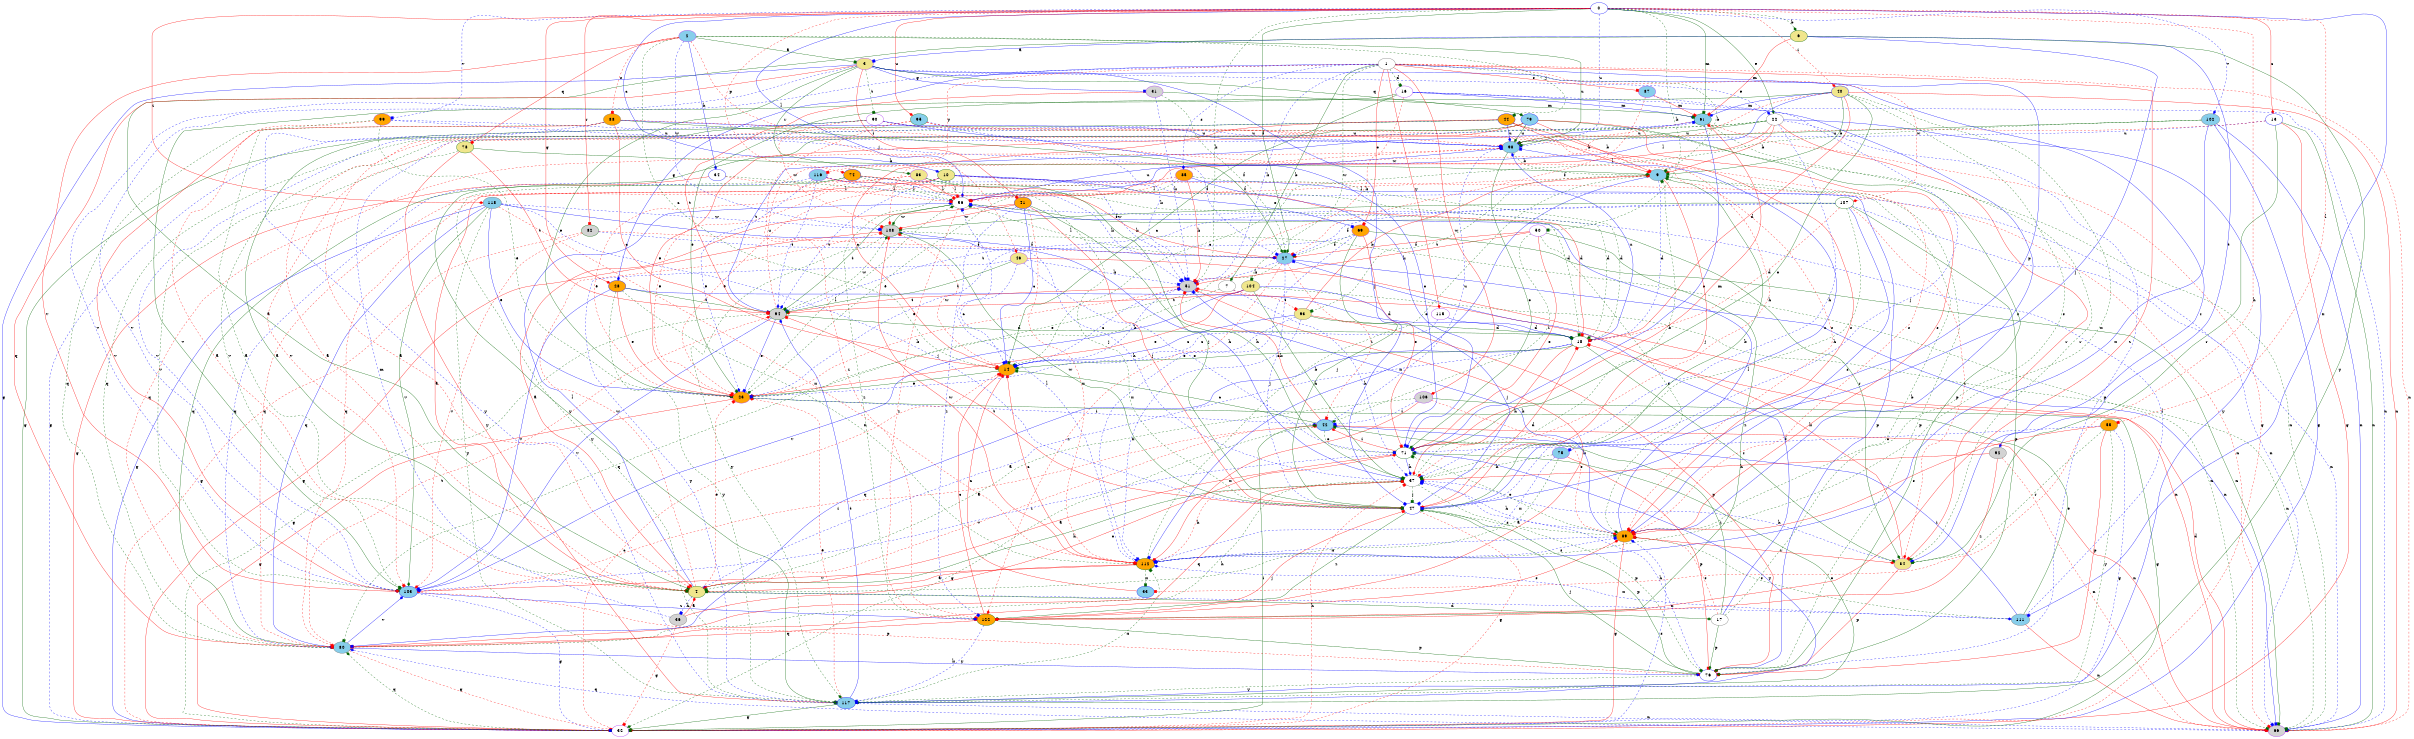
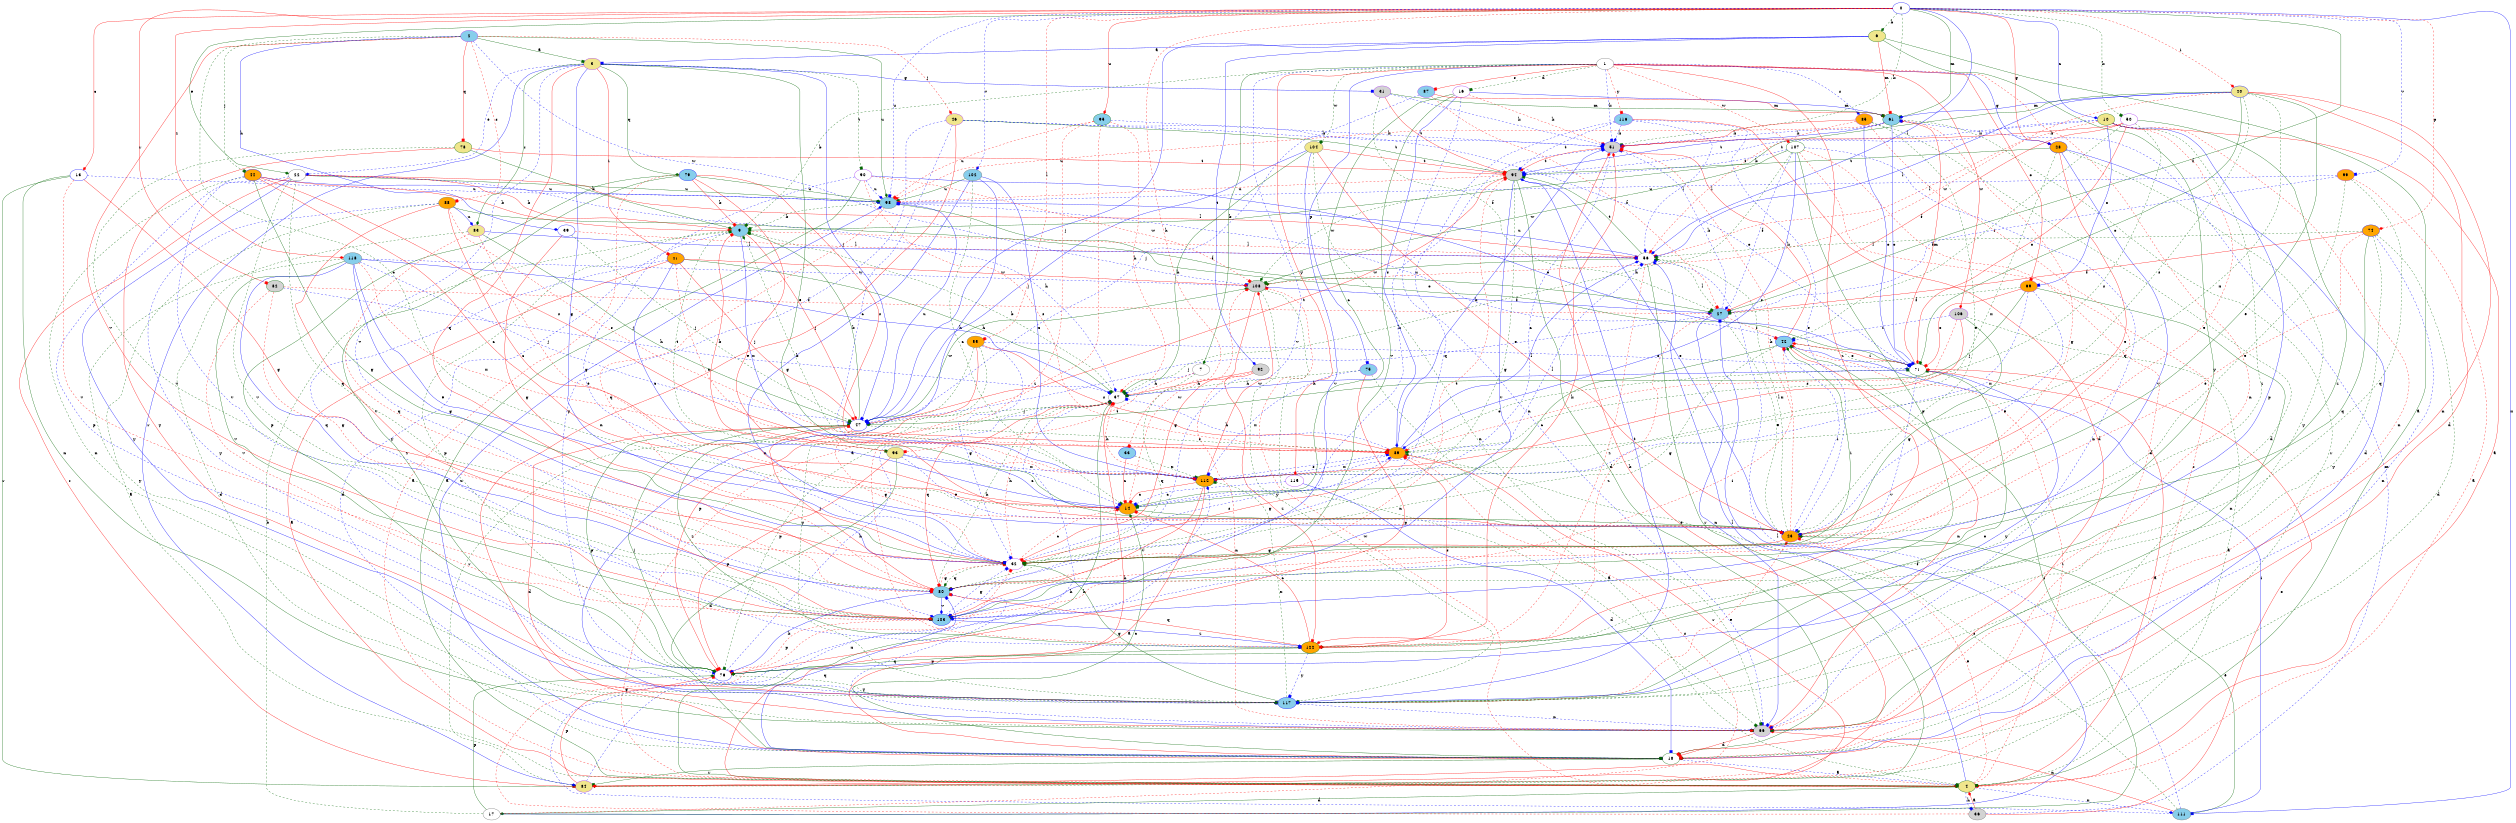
edge "88" -> "98": now "88" -> "83"
edge "61" -> "51": added, label "k"
node "34": label "34" -> "39"
edge "83" -> "56": color red -> blue
edge "104" -> "37": arrowhead box -> diamond
edge "112" -> "33": reversed
